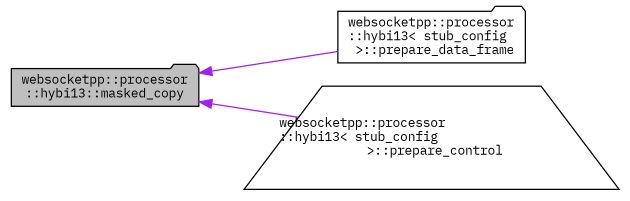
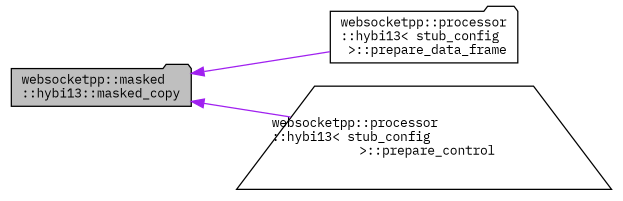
node "websocketpp::processor ::hybi13::masked_copy": label "websocketpp::processor ::hybi13::masked_copy" -> "websocketpp::masked ::hybi13::masked_copy"
